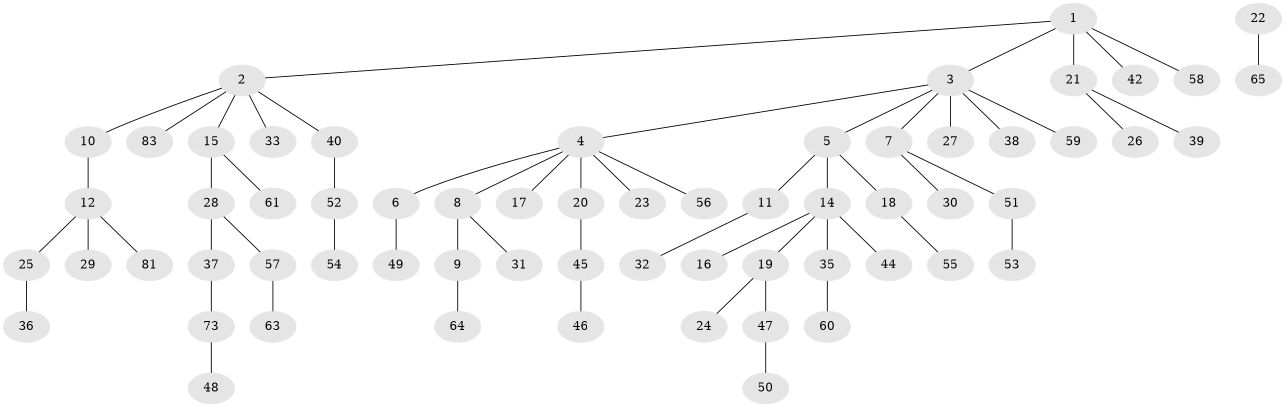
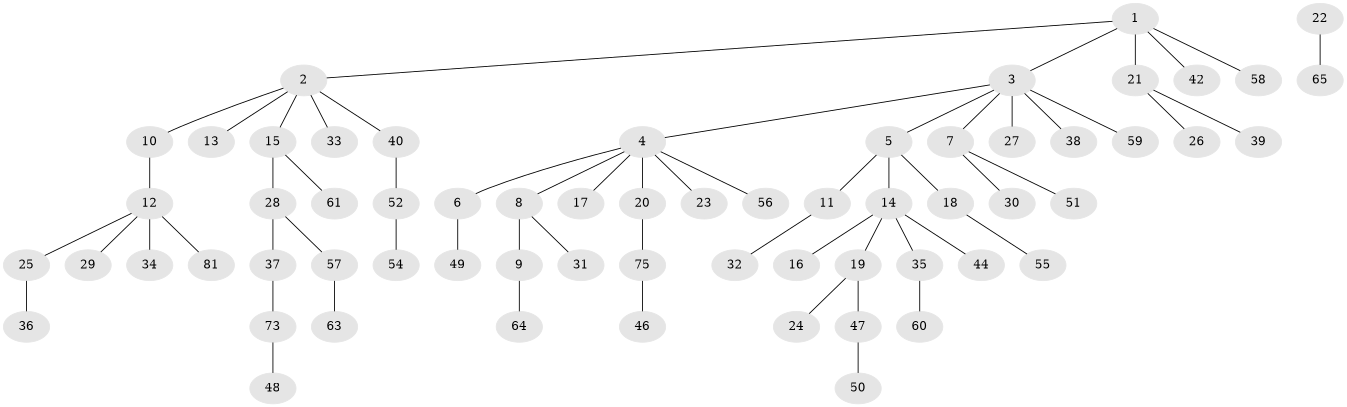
node "83": label "83" -> "13"
node "34": added
node "45": label "45" -> "75"
node "53": removed
